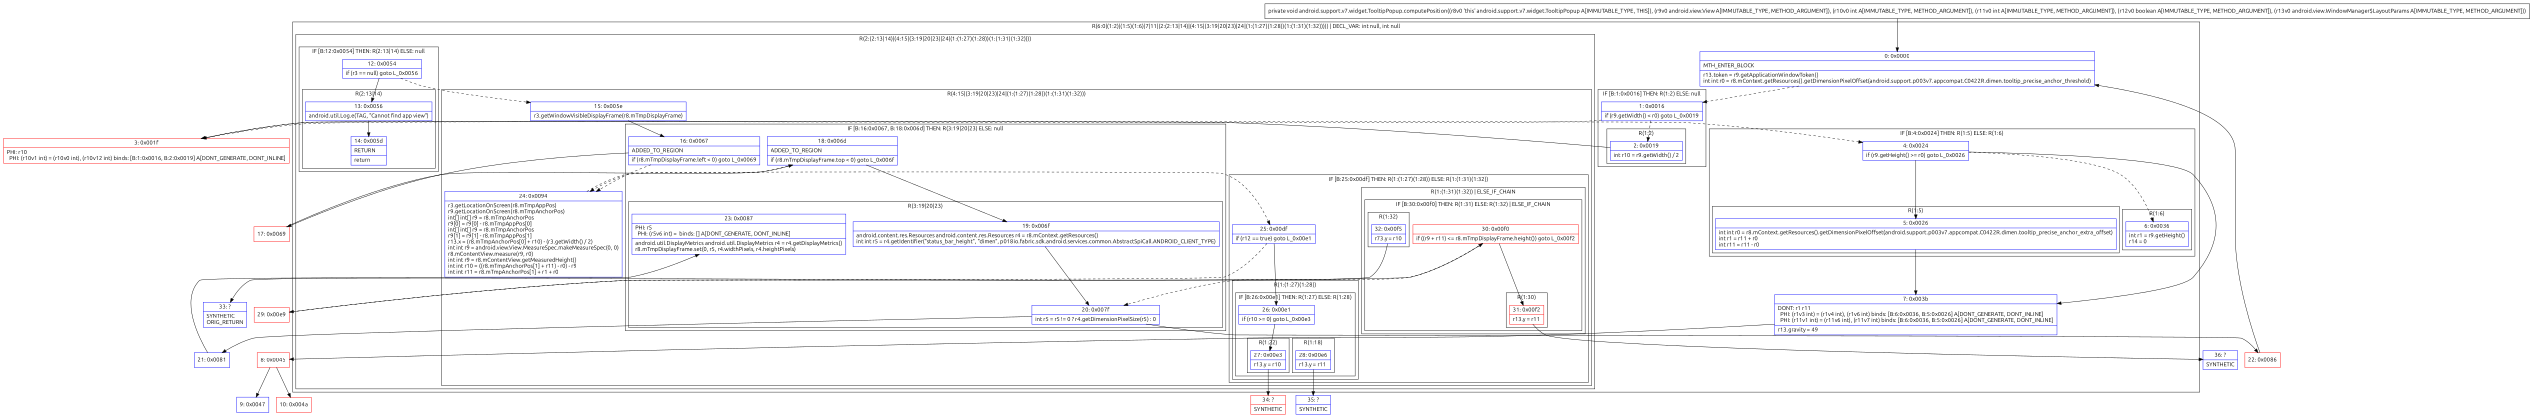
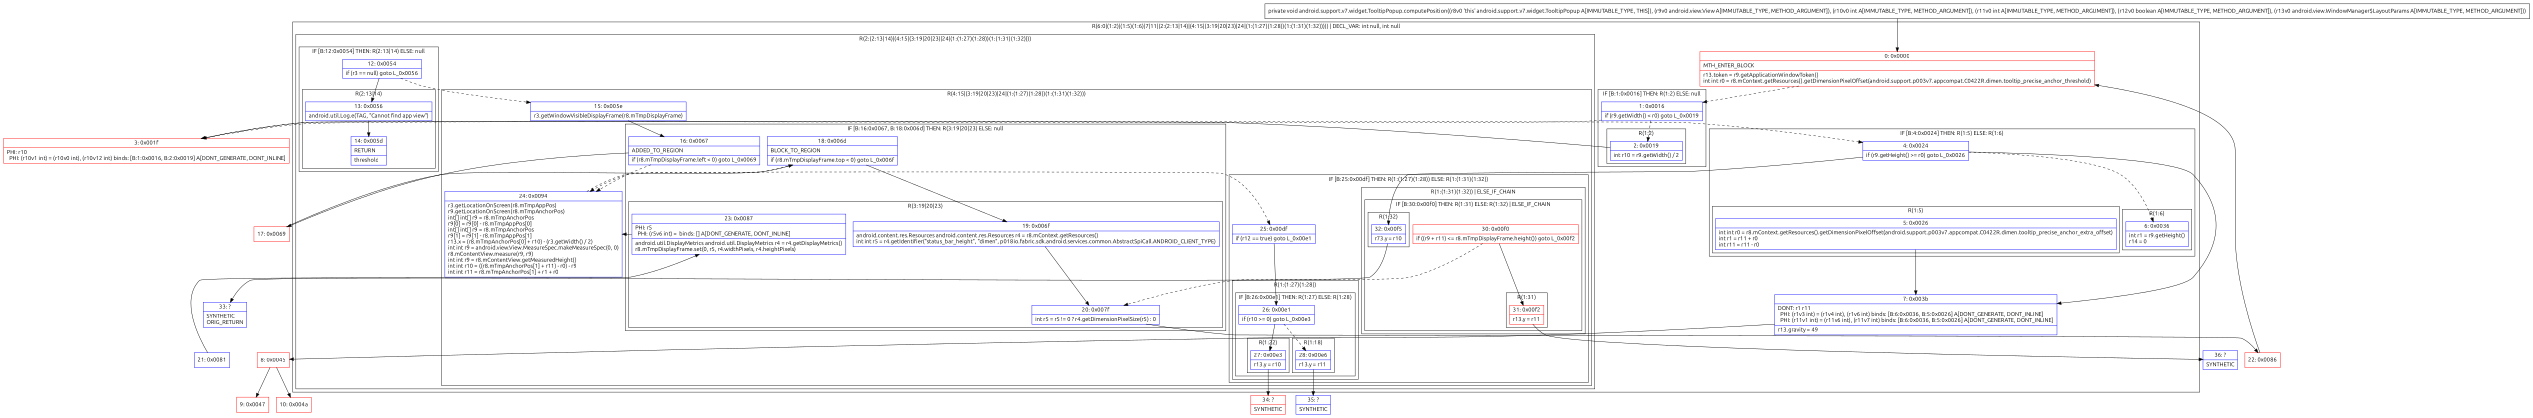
node "0: 0x0000": color blue -> red
node "18: 0x006d": text "ADDED_TO_REGION" -> "BLOCK_TO_REGION"
node "14: 0x005d": text "return" -> "threshold"
edge "4: 0x0024" -> "5: 0x0026": now "4: 0x0024" -> "32: 0x00f5"
edge "23: 0x0087" -> "24: 0x0094": added
node "24: 0x0094": text "r8.mContentView.measure(r9, r0)" -> "r8.mContentView.measure(r9, r9)"
cluster "R(1:30)": label "R(1:30)" -> "R(1:31)"
node "29: 0x00e9": removed
edge "20: 0x007f" -> "21: 0x0081": removed
edge "26: 0x00e1" -> "28: 0x00e6": added
node "9: 0x0047": color blue -> red
